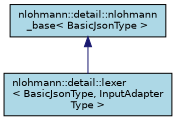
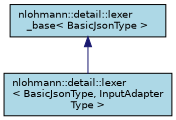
node "nlohmann::detail::nlohmann _base< BasicJsonType >": label "nlohmann::detail::nlohmann _base< BasicJsonType >" -> "nlohmann::detail::lexer _base< BasicJsonType >"
